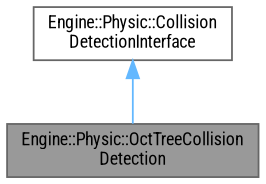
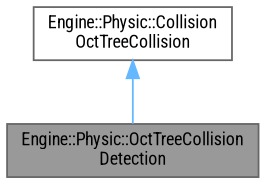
node "Engine::Physic::Collision DetectionInterface": label "Engine::Physic::Collision DetectionInterface" -> "Engine::Physic::Collision OctTreeCollision"
